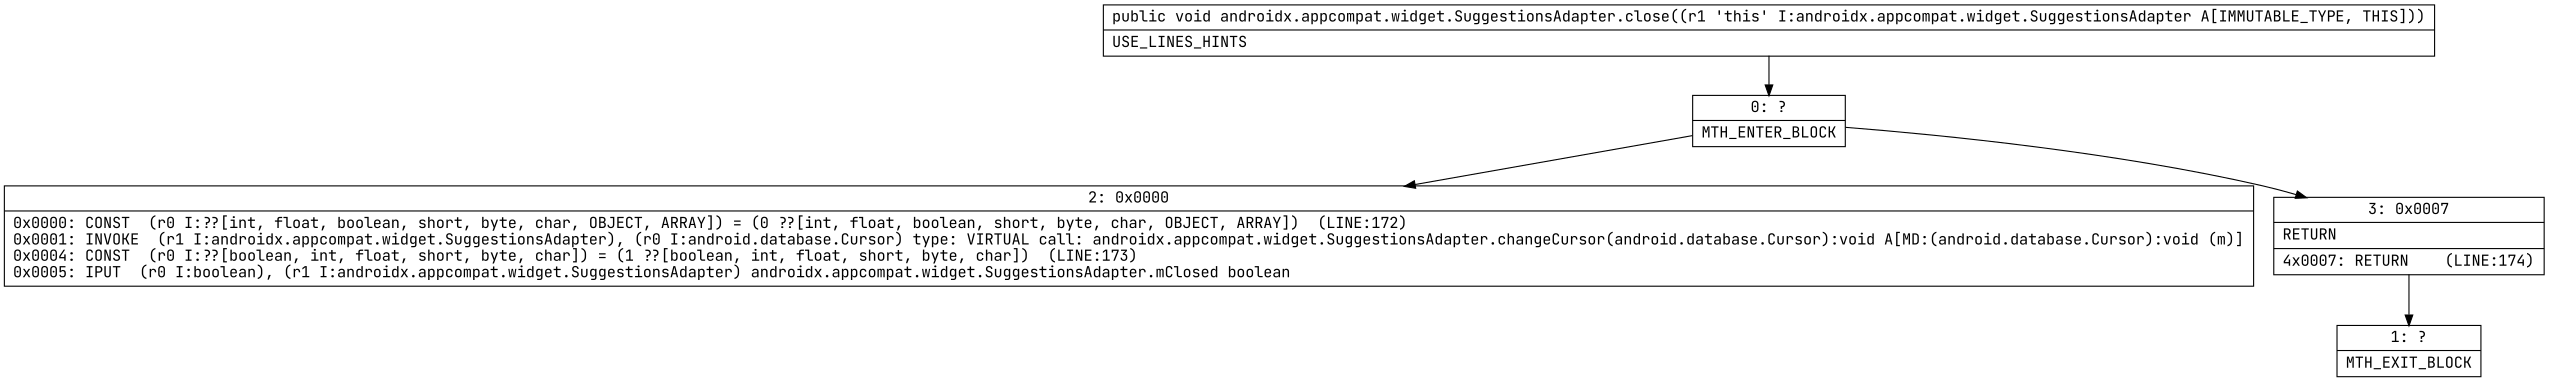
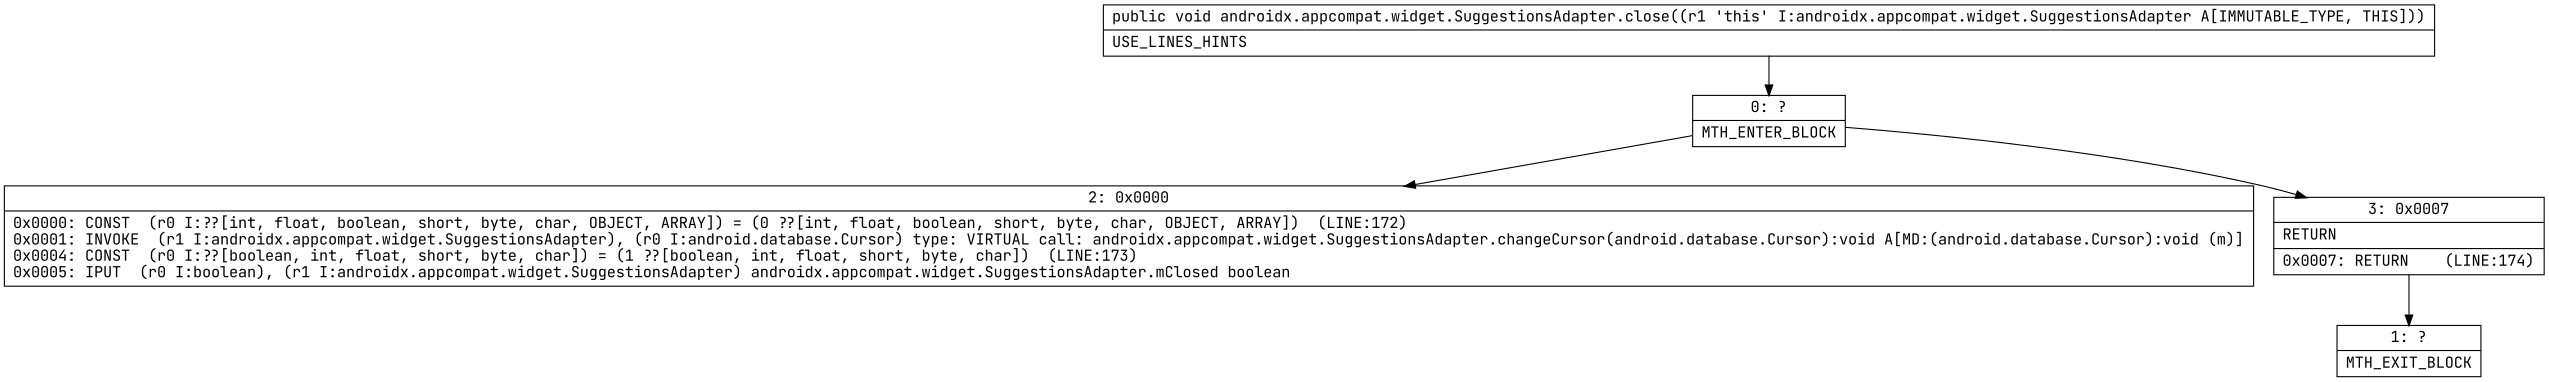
node "3: 0x0007": text "4x0007: RETURN    (LINE:174)" -> "0x0007: RETURN    (LINE:174)"
